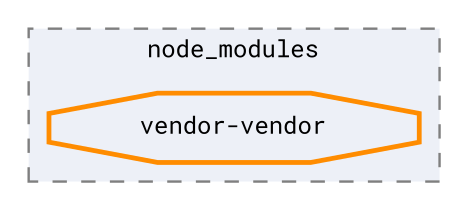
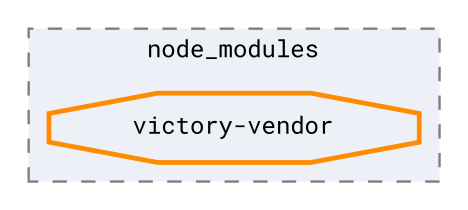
node "vendor-vendor": label "vendor-vendor" -> "victory-vendor"
